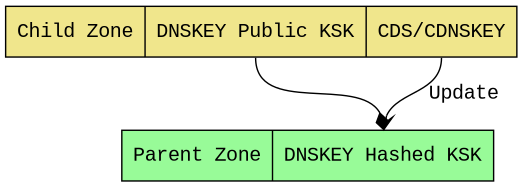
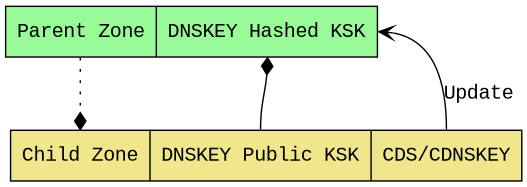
edge "Parent Zone" -> "Child Zone": added
